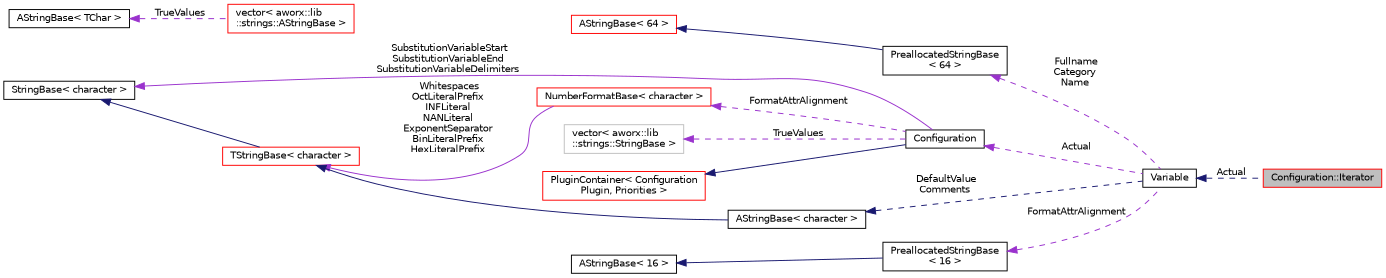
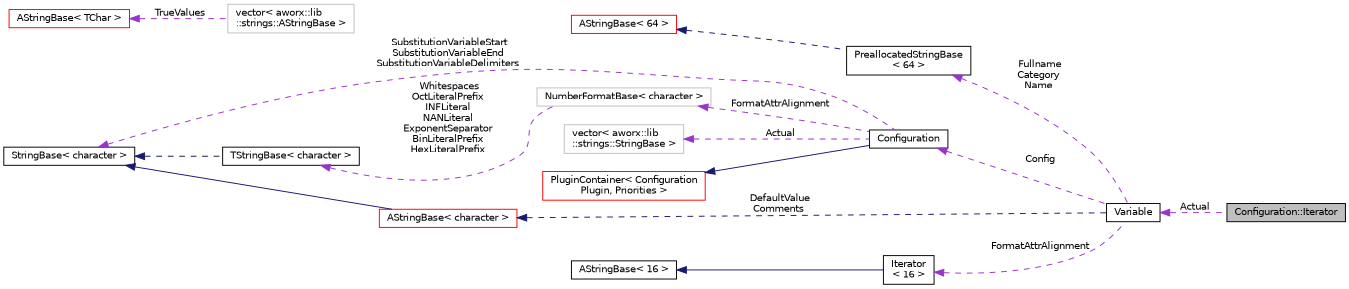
node "AStringBase< TChar >": color black -> red
node "vector< aworx::lib ::strings::AStringBase >": color red -> grey75
edge "PreallocatedStringBase < 64 >" -> "AStringBase< 64 >": style solid -> dashed
edge "Configuration" -> "StringBase< character >": style solid -> dashed
node "NumberFormatBase< character >": color red -> grey75
edge "TStringBase< character >" -> "StringBase< character >": style solid -> dashed
edge "Configuration" -> "vector< aworx::lib ::strings::StringBase >": label " TrueValues" -> " Actual"
edge "Variable" -> "Configuration": label " Actual" -> " Config"
node "TStringBase< character >": color red -> black
edge "NumberFormatBase< character >" -> "TStringBase< character >": style solid -> dashed
edge "Configuration::Iterator" -> "Variable": color midnightblue -> darkorchid3
node "Configuration::Iterator": color red -> black
edge "AStringBase< character >" -> "TStringBase< character >": now "AStringBase< character >" -> "StringBase< character >"
node "AStringBase< character >": color black -> red
node "PreallocatedStringBase < 16 >": label "PreallocatedStringBase < 16 >" -> "Iterator < 16 >"
